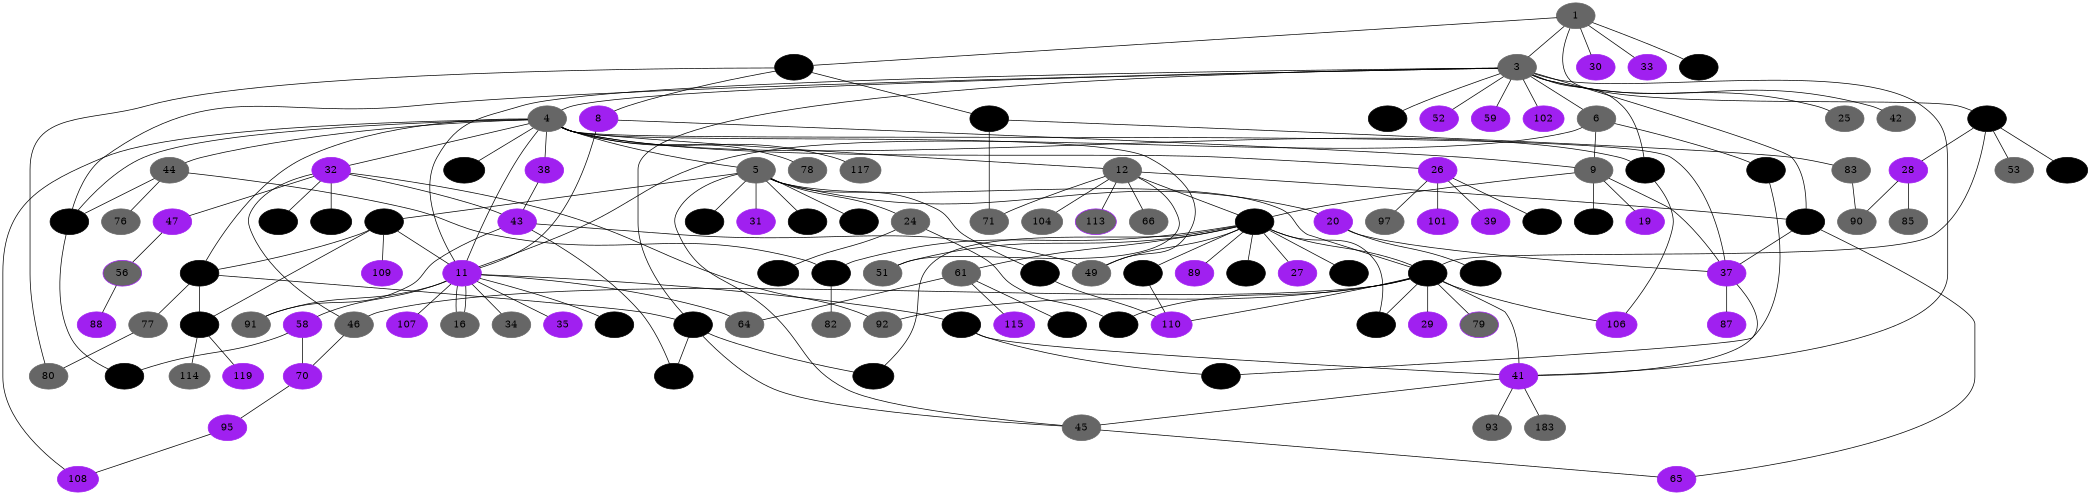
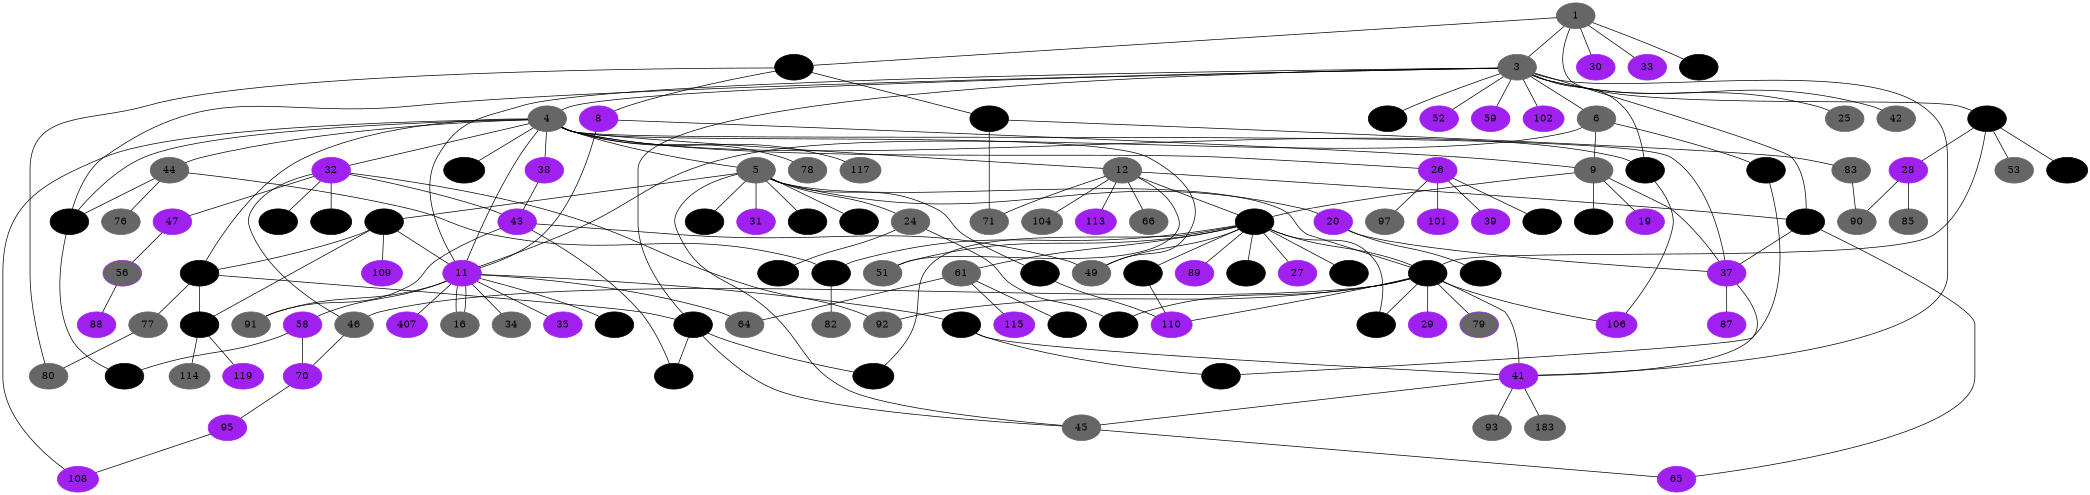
node "113": fillcolor gray40 -> purple
node "107": label "107" -> "407"
